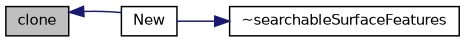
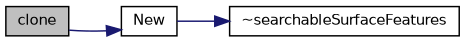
edge "New" -> "clone": reversed
